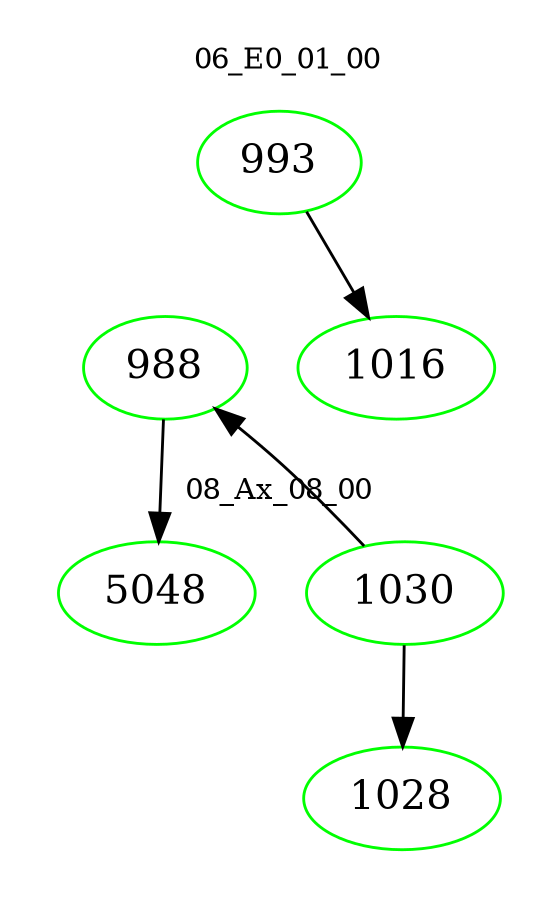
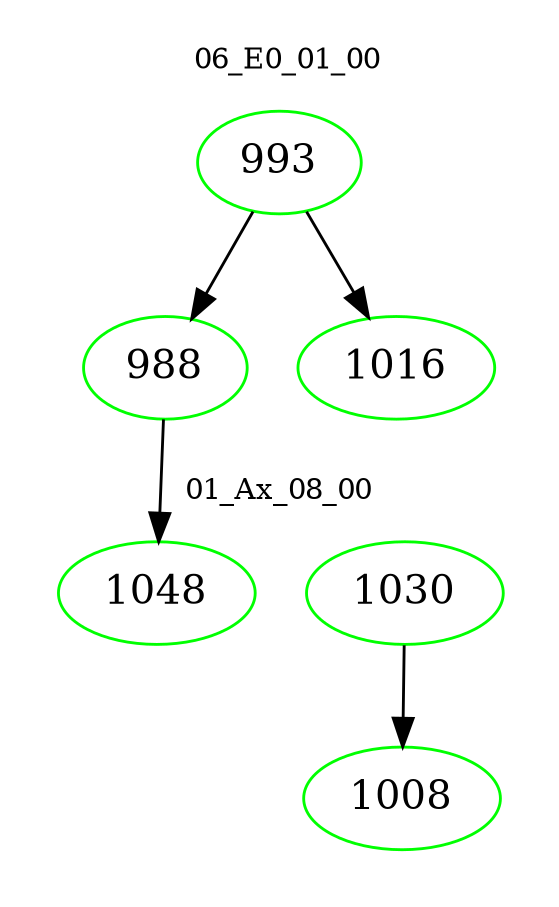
edge "1030" -> "988": now "993" -> "988"
cluster "08_Ax_08_00": label "08_Ax_08_00" -> "01_Ax_08_00"
node "5048": label "5048" -> "1048"
node "1028": label "1028" -> "1008"
